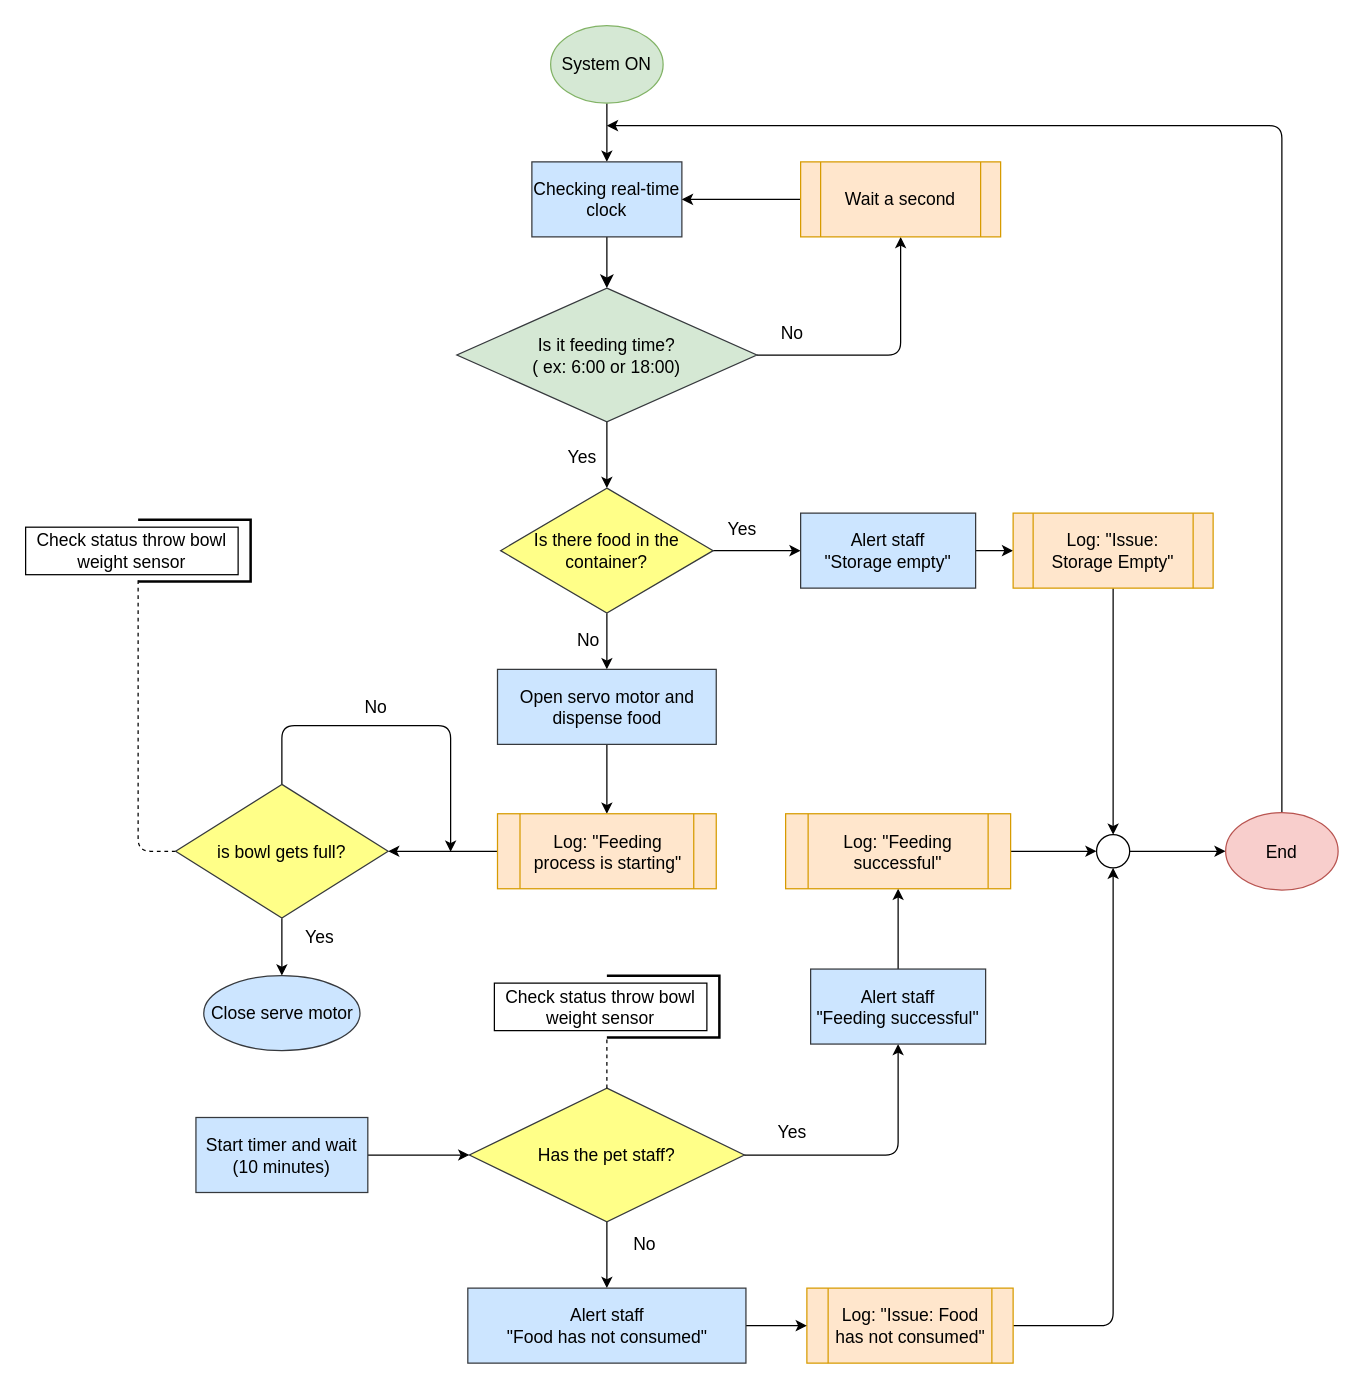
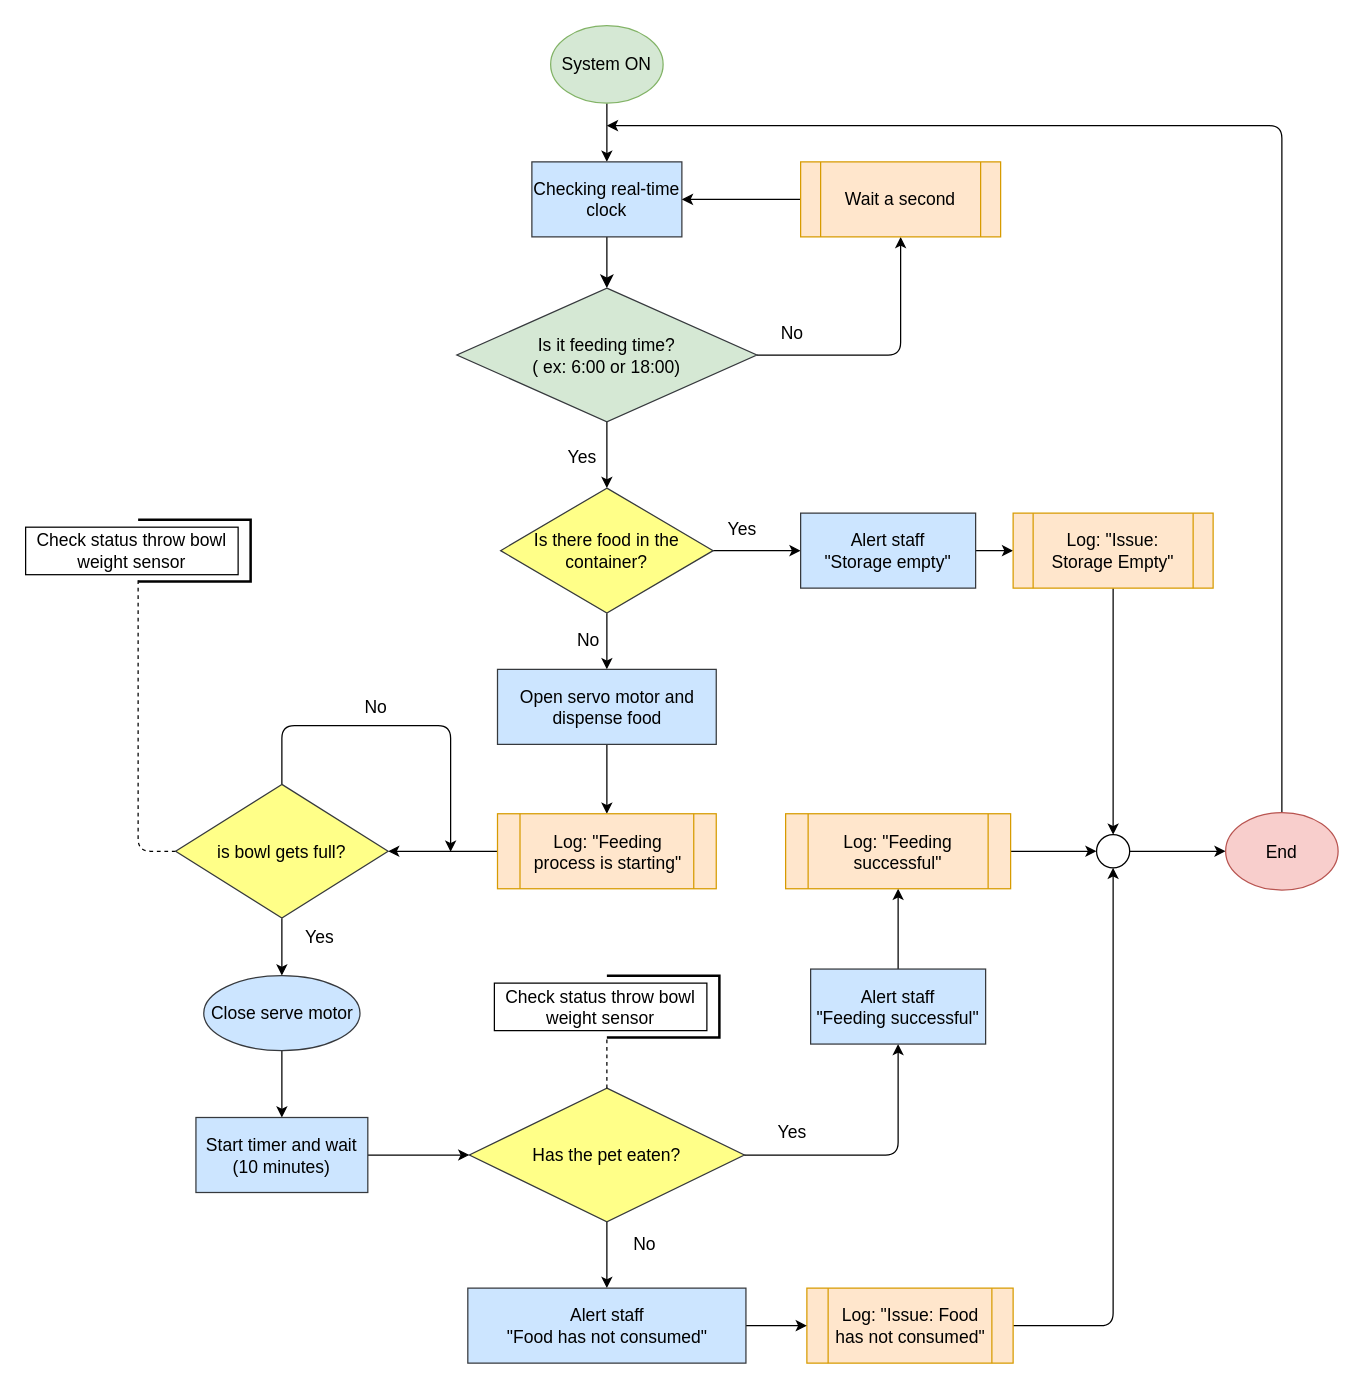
edge "Close serve motor" -> "Start timer and wait (10 minutes)": added
node "Has the pet staff?": label "Has the pet staff?" -> "Has the pet eaten?"
